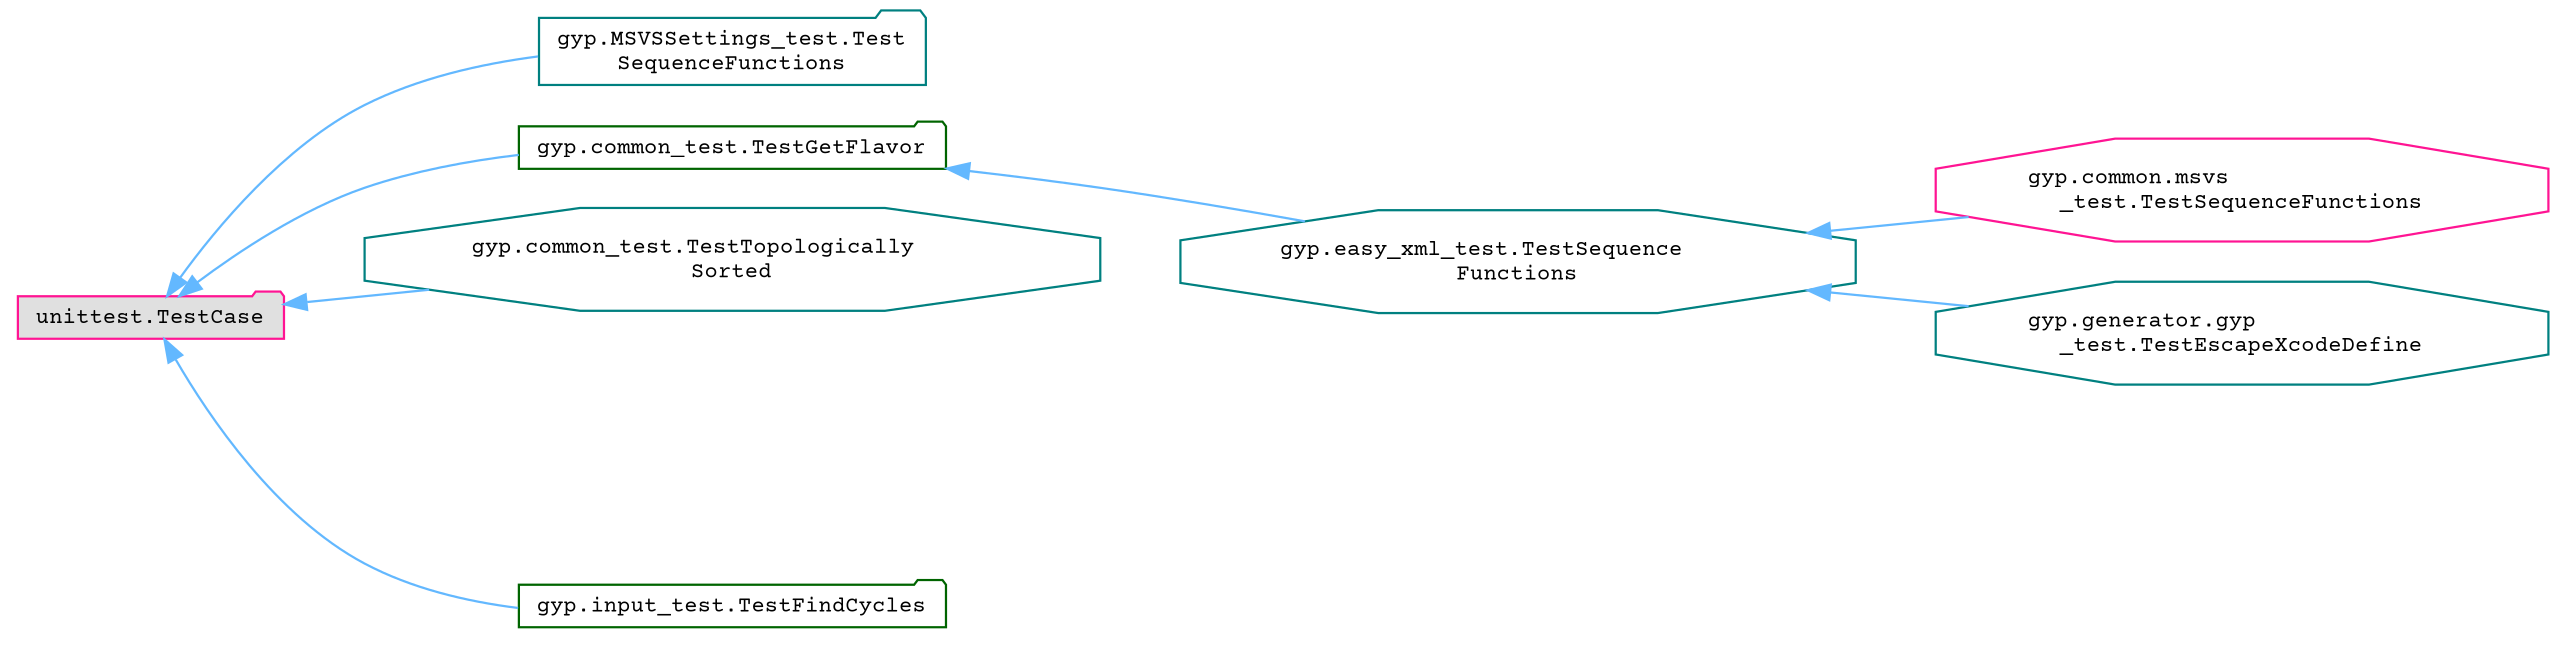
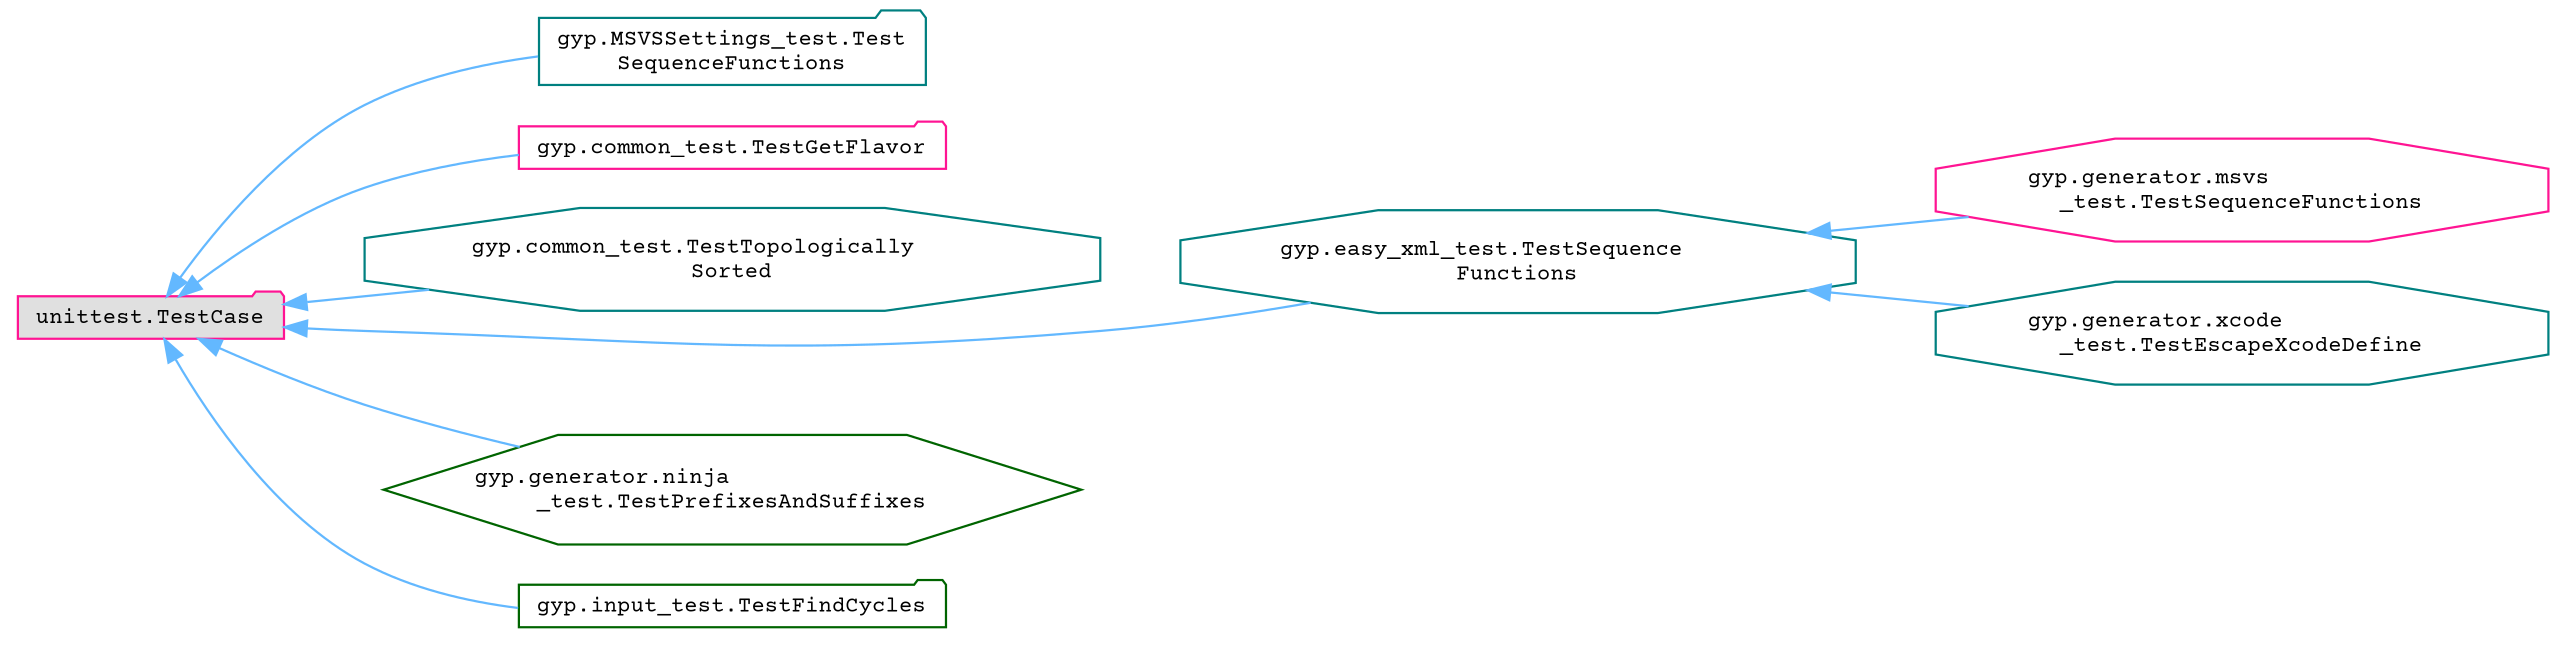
node "gyp.common_test.TestGetFlavor": color darkgreen -> deeppink
node "gyp.common.msvs _test.TestSequenceFunctions": label "gyp.common.msvs _test.TestSequenceFunctions" -> "gyp.generator.msvs _test.TestSequenceFunctions"
edge "gyp.easy_xml_test.TestSequence Functions" -> "gyp.common_test.TestGetFlavor": now "gyp.easy_xml_test.TestSequence Functions" -> "unittest.TestCase"
node "gyp.generator.gyp _test.TestEscapeXcodeDefine": label "gyp.generator.gyp _test.TestEscapeXcodeDefine" -> "gyp.generator.xcode _test.TestEscapeXcodeDefine"
node "gyp.generator.ninja _test.TestPrefixesAndSuffixes": added
